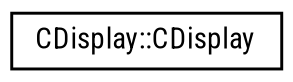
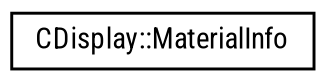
node "CDisplay::CDisplay": label "CDisplay::CDisplay" -> "CDisplay::MaterialInfo"
